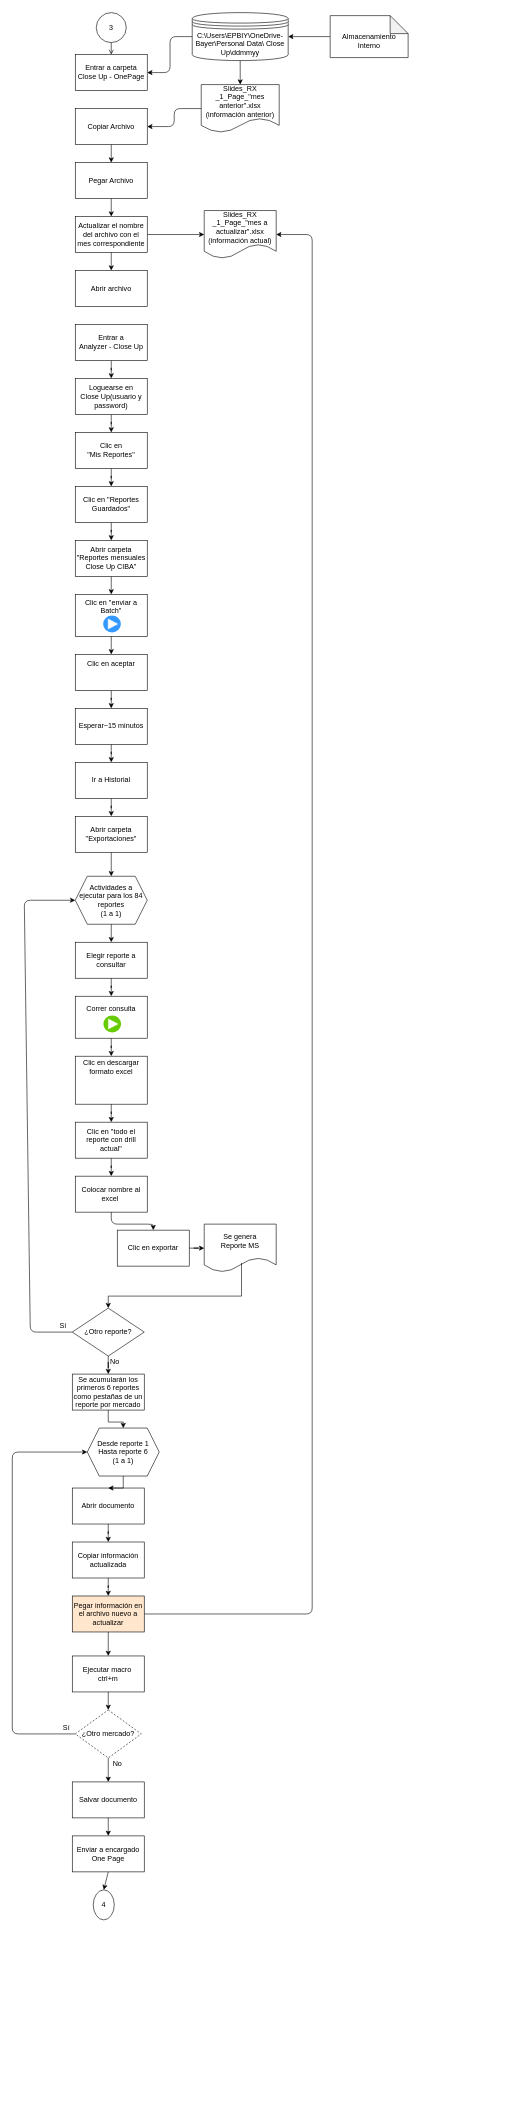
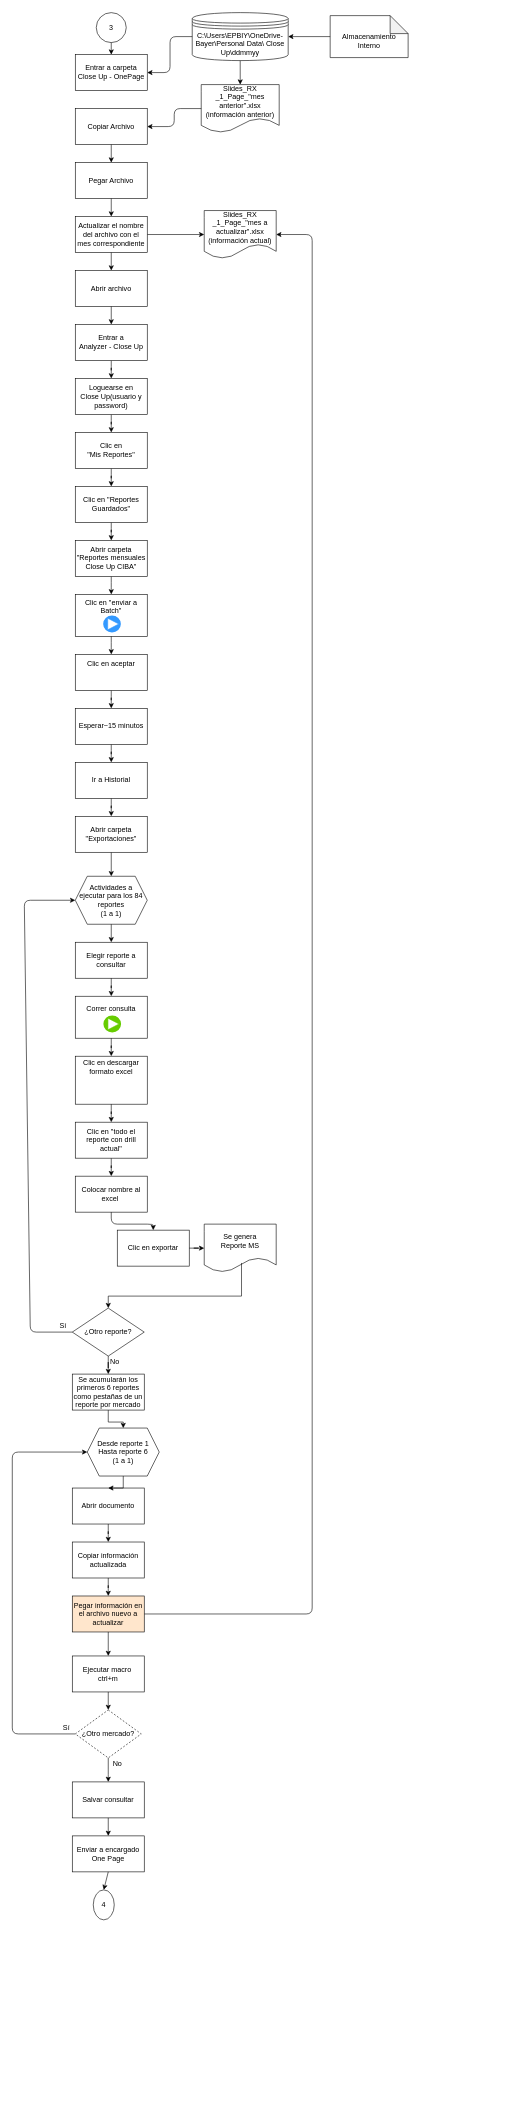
edge "3" -> "Entrar a carpeta Close Up - OnePage": arrowhead open -> classic
edge "Abrir archivo" -> "Entrar a Analyzer - Close Up": added
node "Salvar documento": label "Salvar documento" -> "Salvar consultar"
